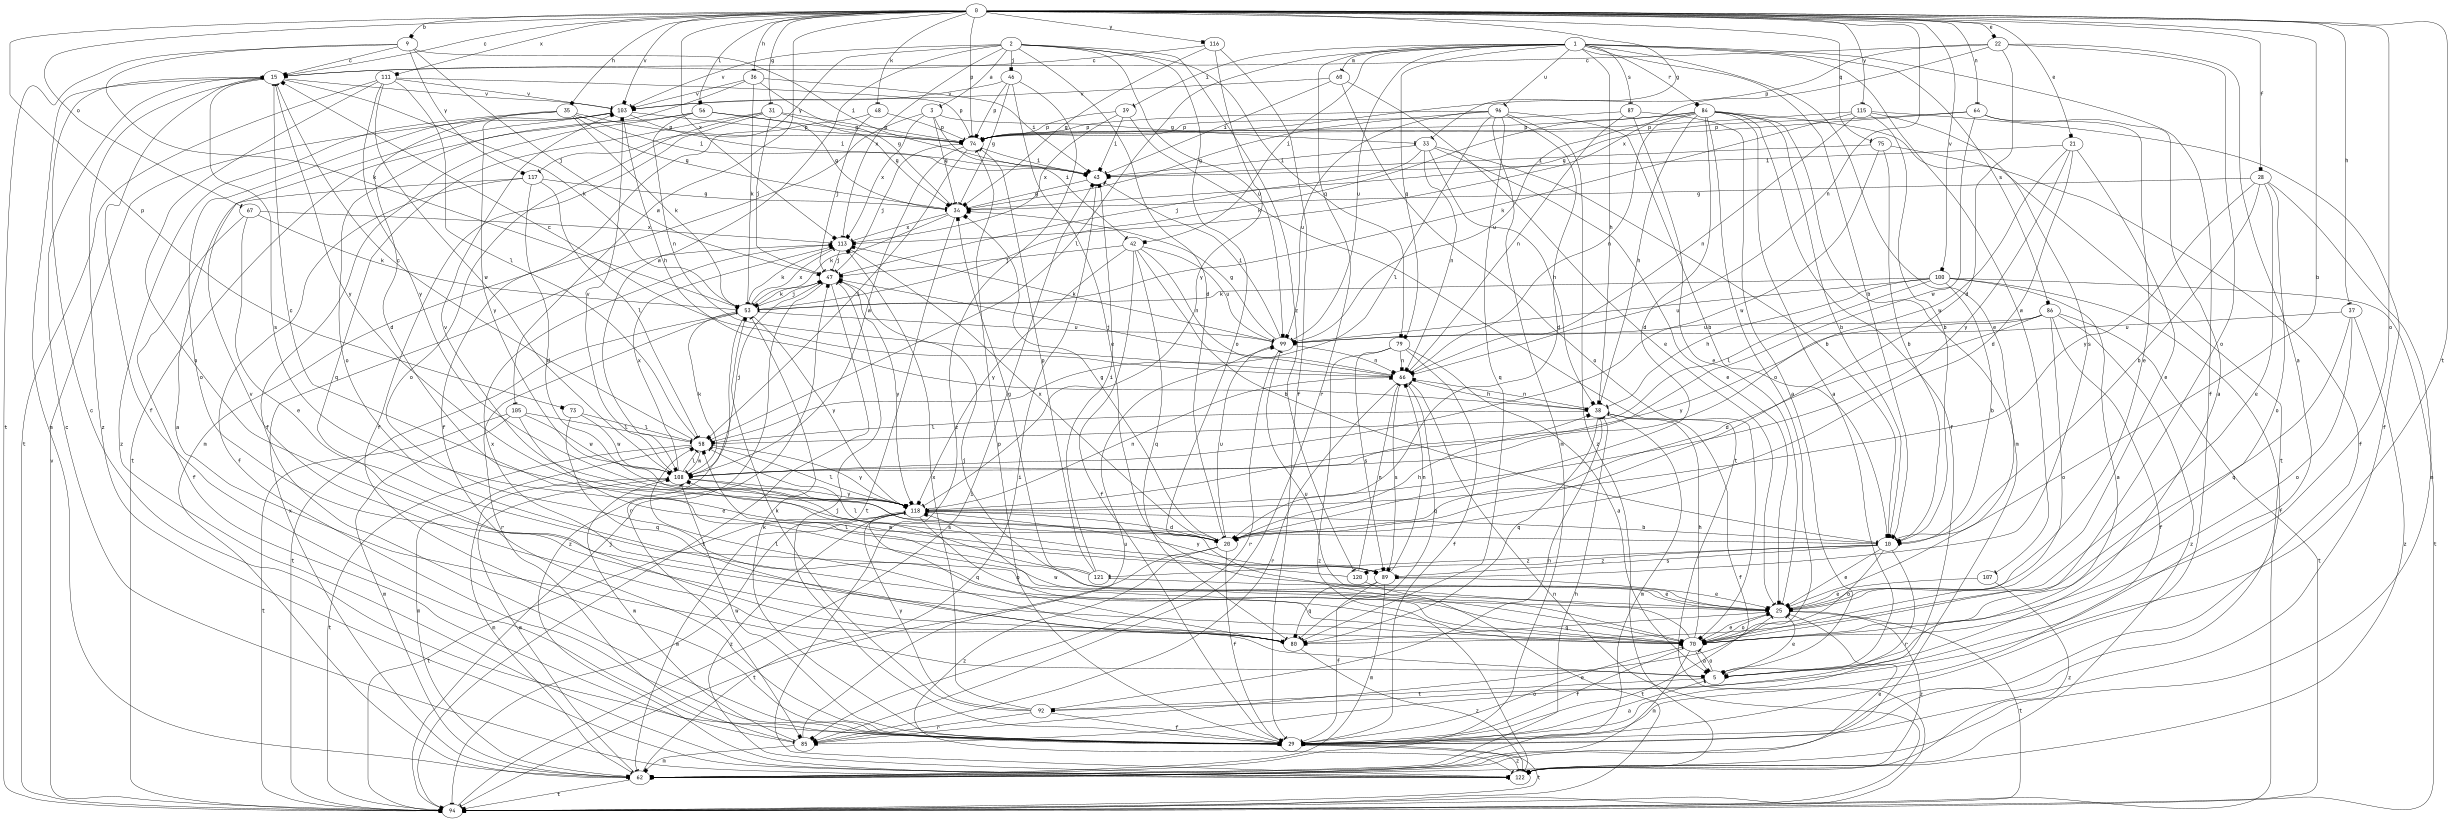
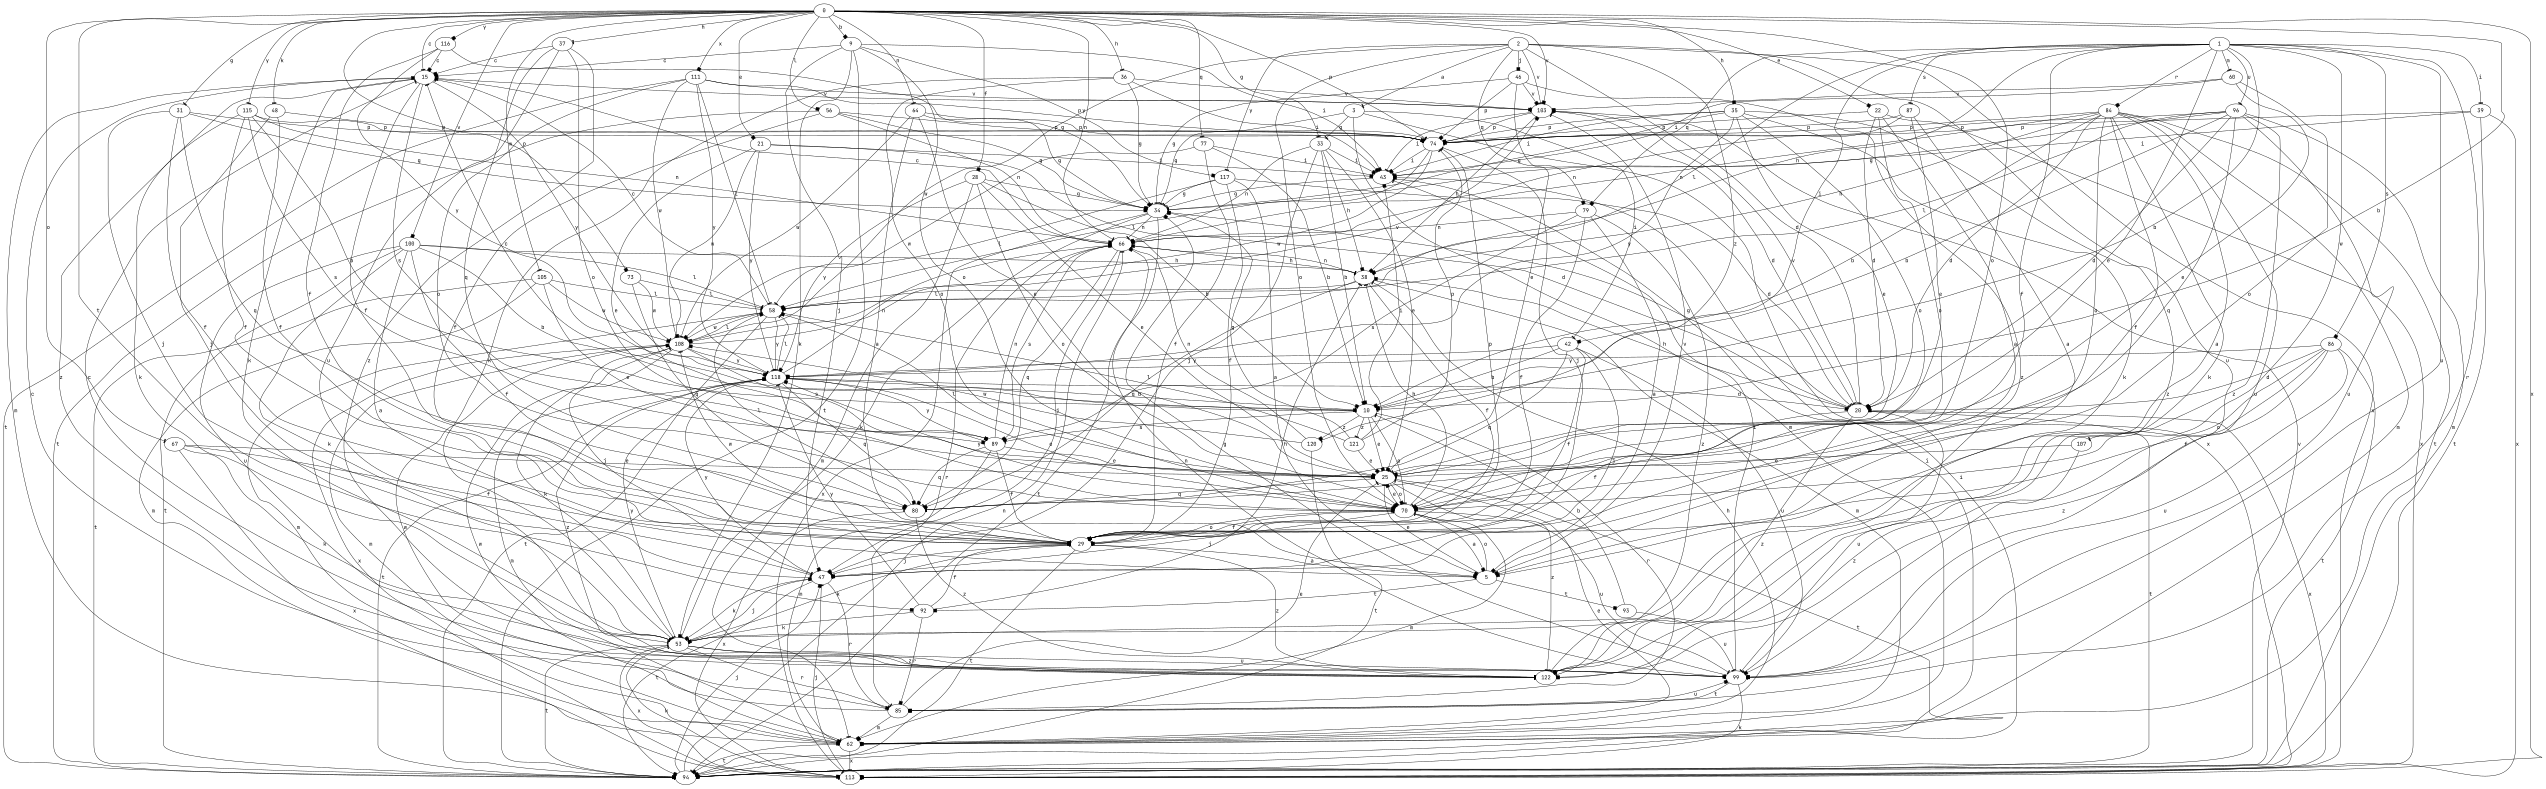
edge "22" -> "15": now "37" -> "15"
edge "39" -> "74": arrowhead tee -> box
node "75": label "75" -> "77"
edge "1" -> "58": arrowhead tee -> box
edge "42" -> "66": now "34" -> "66"
edge "35" -> "25": added, label "e"
edge "92" -> "113": removed, label "x"
edge "31" -> "70": now "9" -> "70"
edge "99" -> "85": label "r" -> "t"
edge "70" -> "118": label "w" -> "y"
edge "118" -> "80": arrowhead tee -> box
node "93": added
